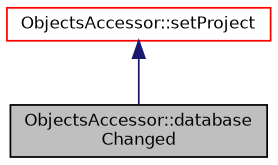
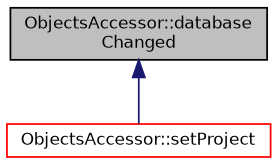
edge "ObjectsAccessor::database Changed" -> "ObjectsAccessor::setProject": reversed
